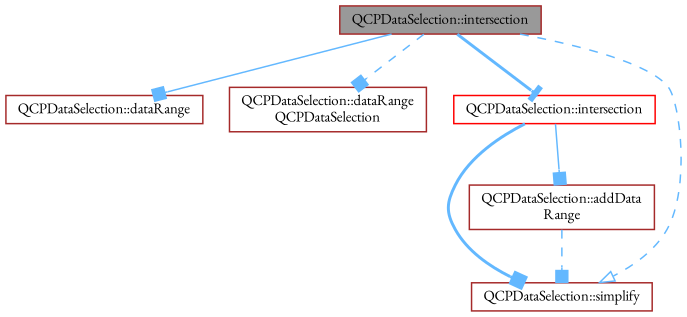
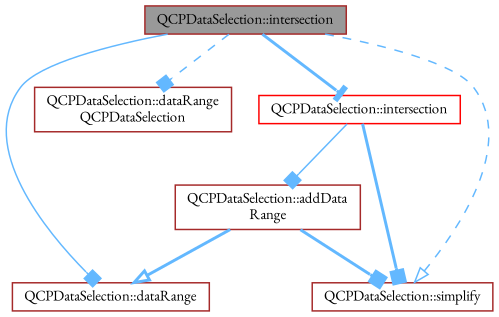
edge "QCPDataSelection::addData Range" -> "QCPDataSelection::simplify": style dashed -> bold
edge "QCPDataSelection::addData Range" -> "QCPDataSelection::dataRange": added
